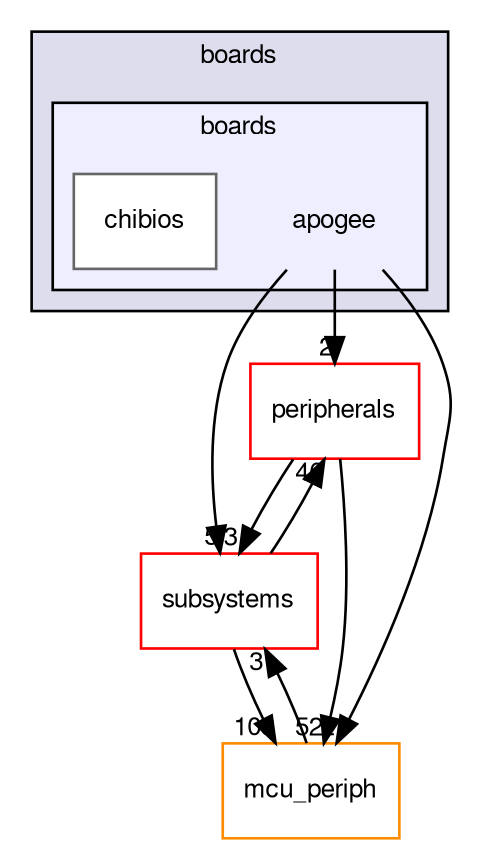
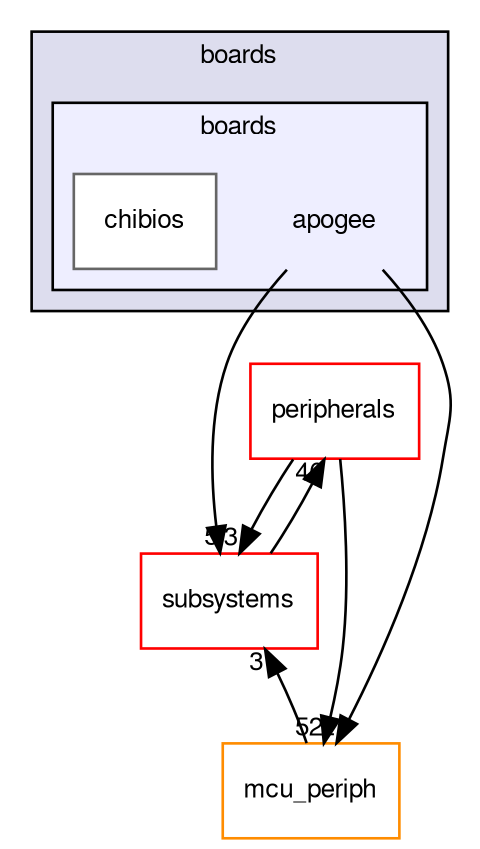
edge "apogee" -> "peripherals": removed
edge "subsystems" -> "mcu_periph": removed
